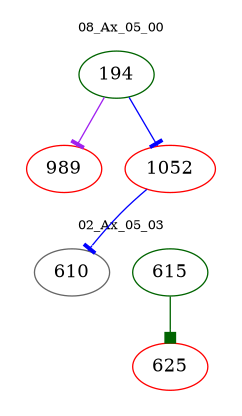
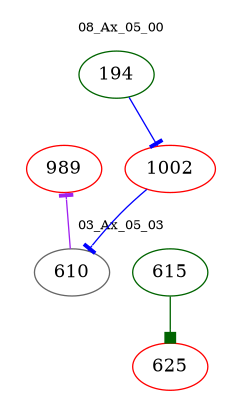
edge "194" -> "989": now "610" -> "989"
node "1052": label "1052" -> "1002"
cluster "02_Ax_05_03": label "02_Ax_05_03" -> "03_Ax_05_03"
